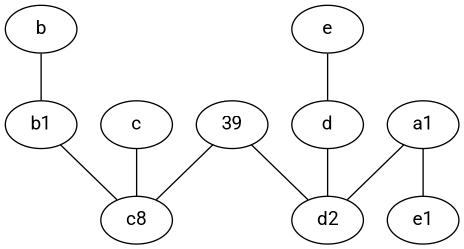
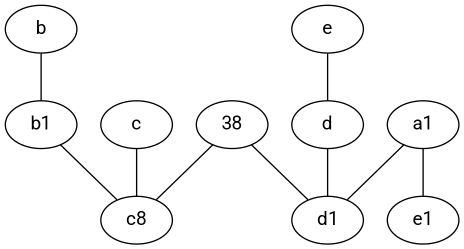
node "39": label "39" -> "38"
node "d2": label "d2" -> "d1"
